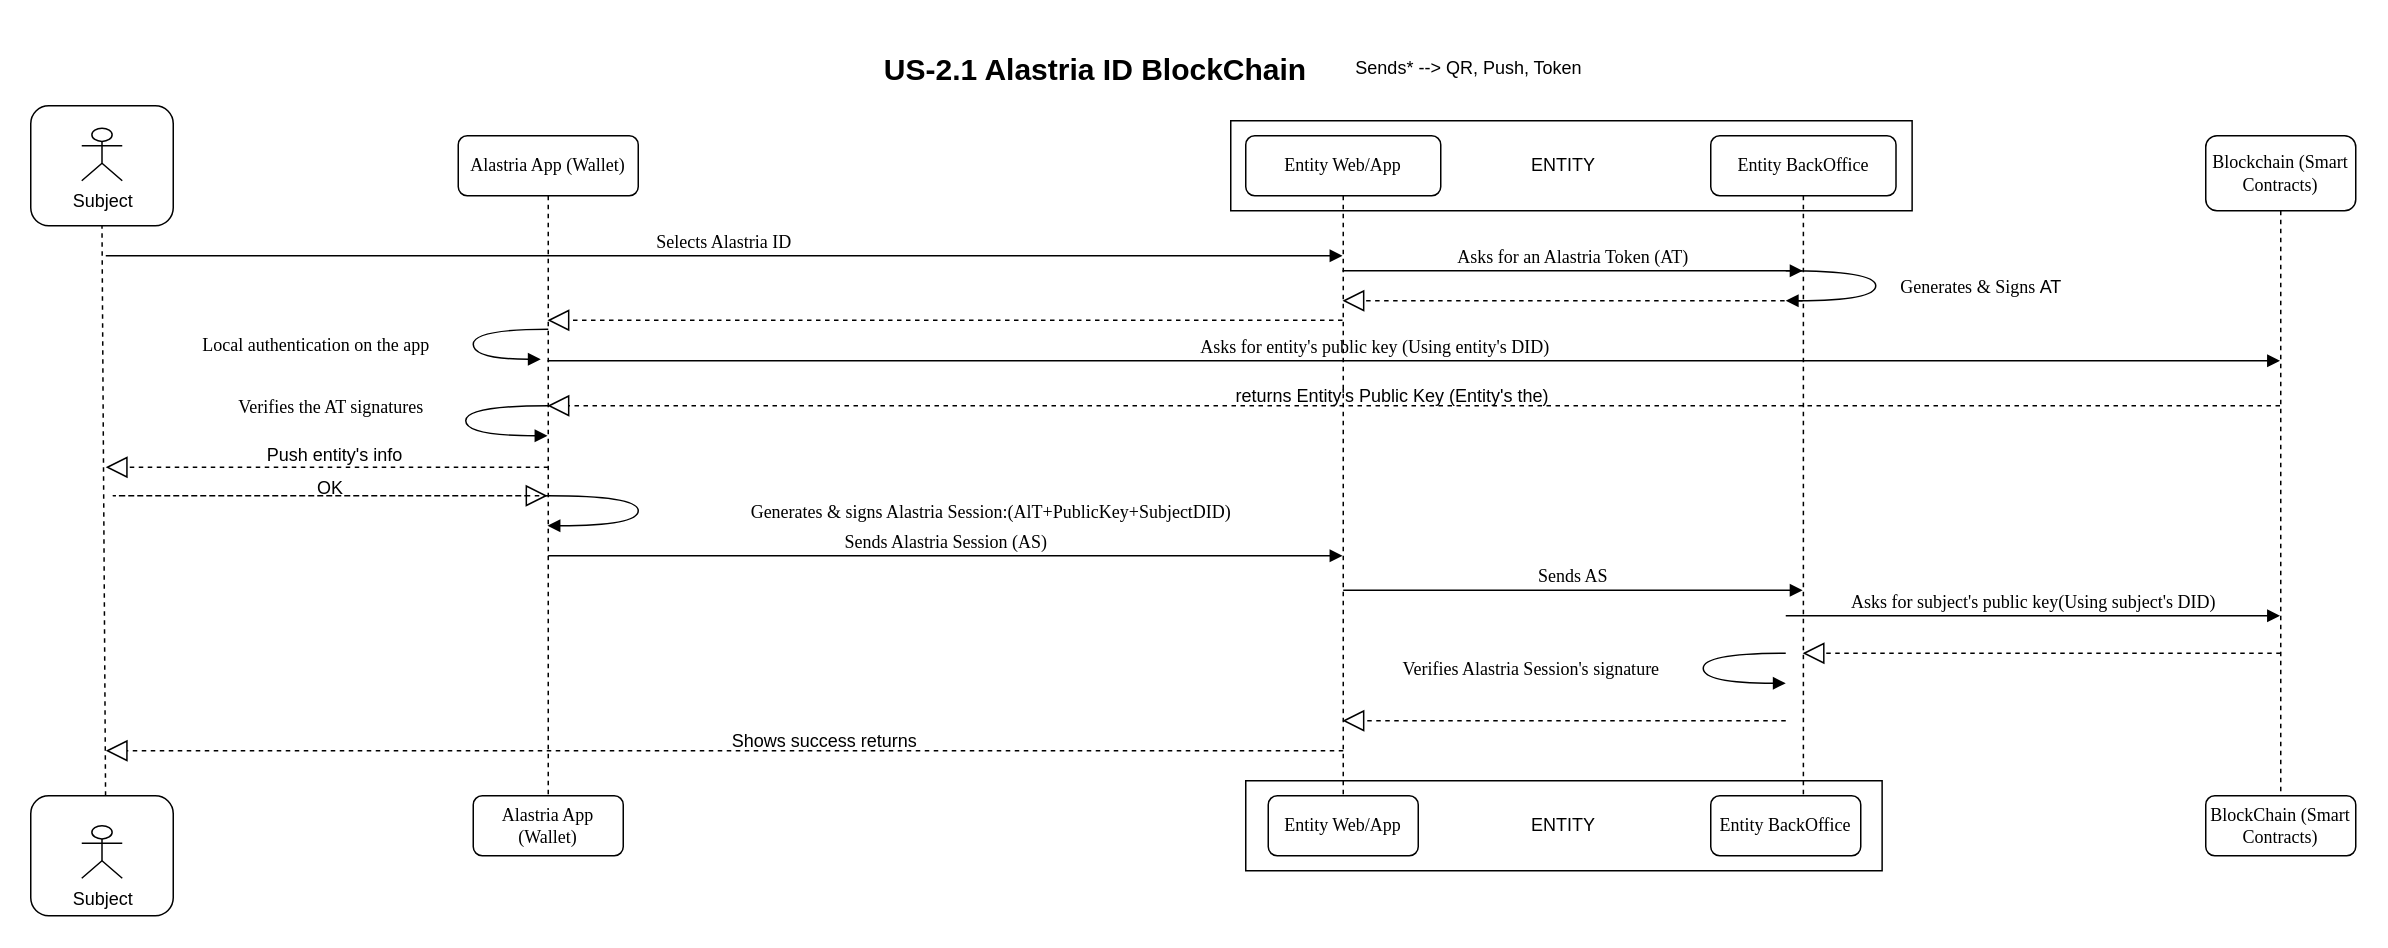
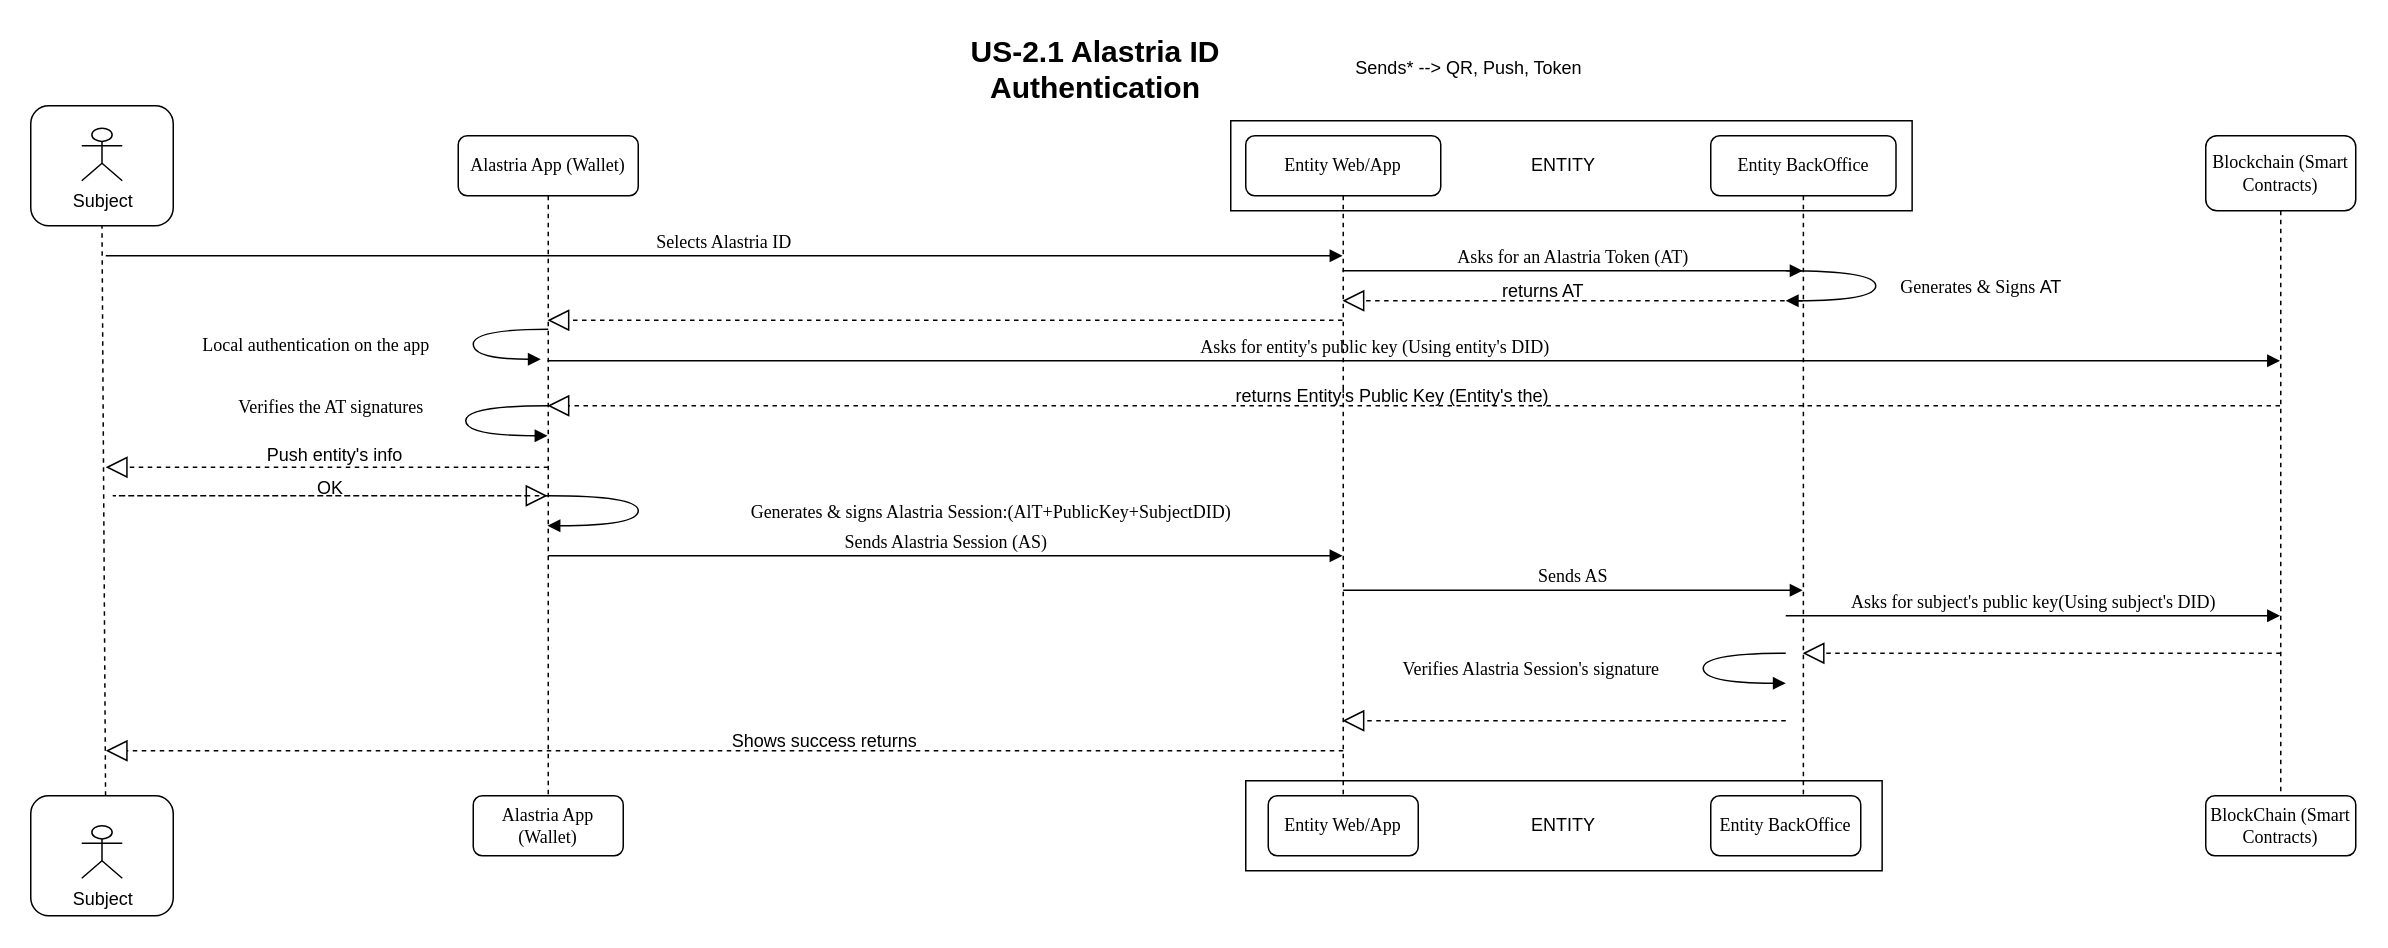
node "US-2.1 Alastria ID BlockChain": label "US-2.1 Alastria ID BlockChain" -> "US-2.1 Alastria ID Authentication"
node "returns AT": added
